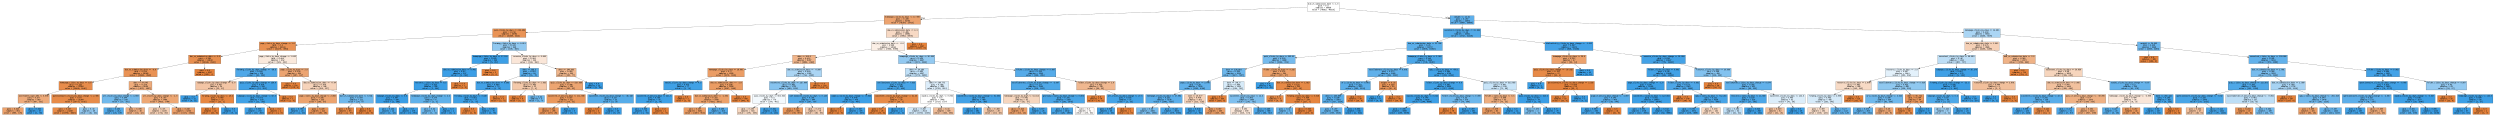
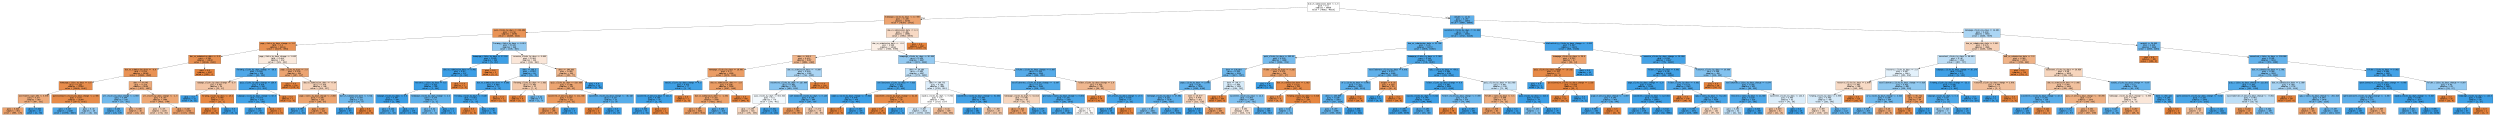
node "gini = 0.137 samples = 21340 value = [19758, 1582]": fillcolor #e58139eb -> #399de5e3
node "gini = 0.022 samples = 88 value = [1, 87]": fillcolor #e58139eb -> #399de5fc
node "gini = 0.026 samples = 229 value = [226, 3]": removed
node "gini = 0.185 samples = 466 value = [48, 418]": added
node "gini = 0.05 samples = 157 value = [4, 153]": removed
